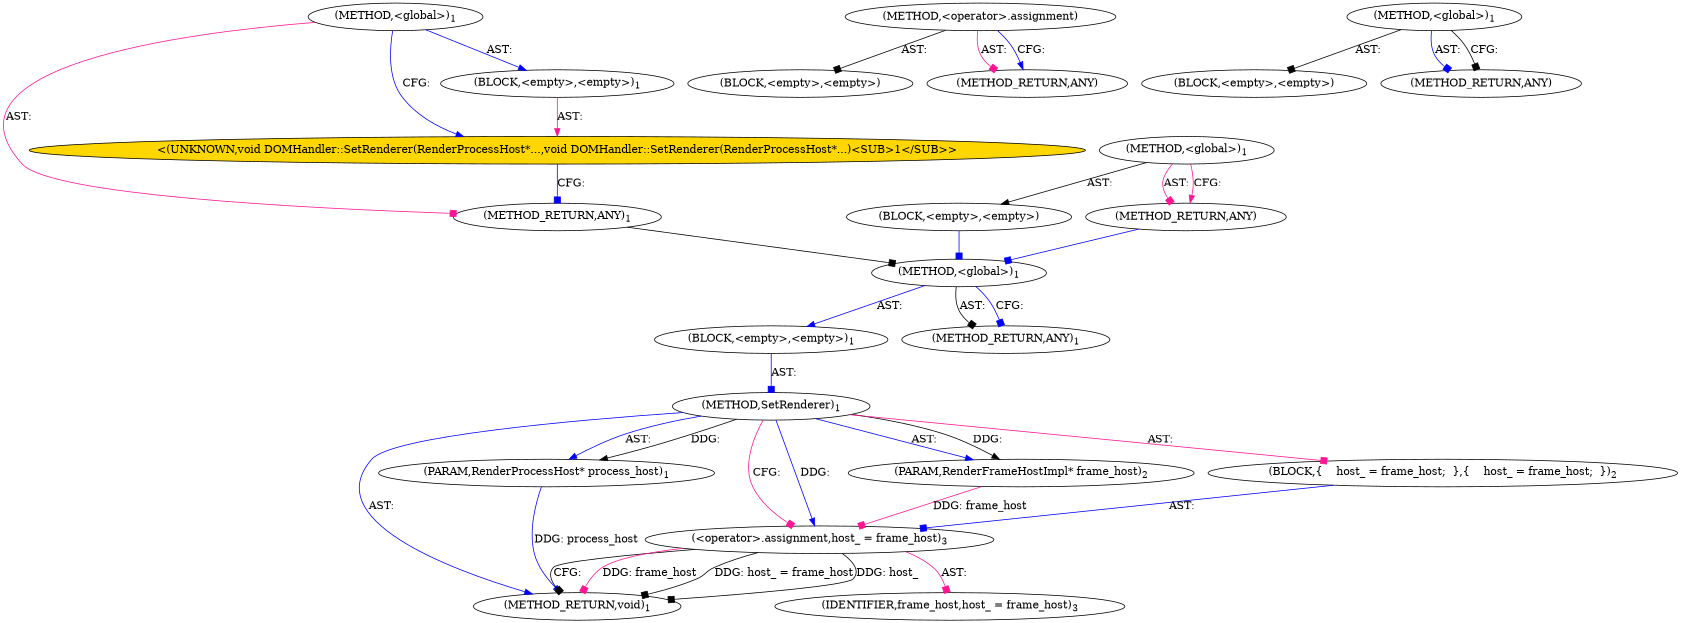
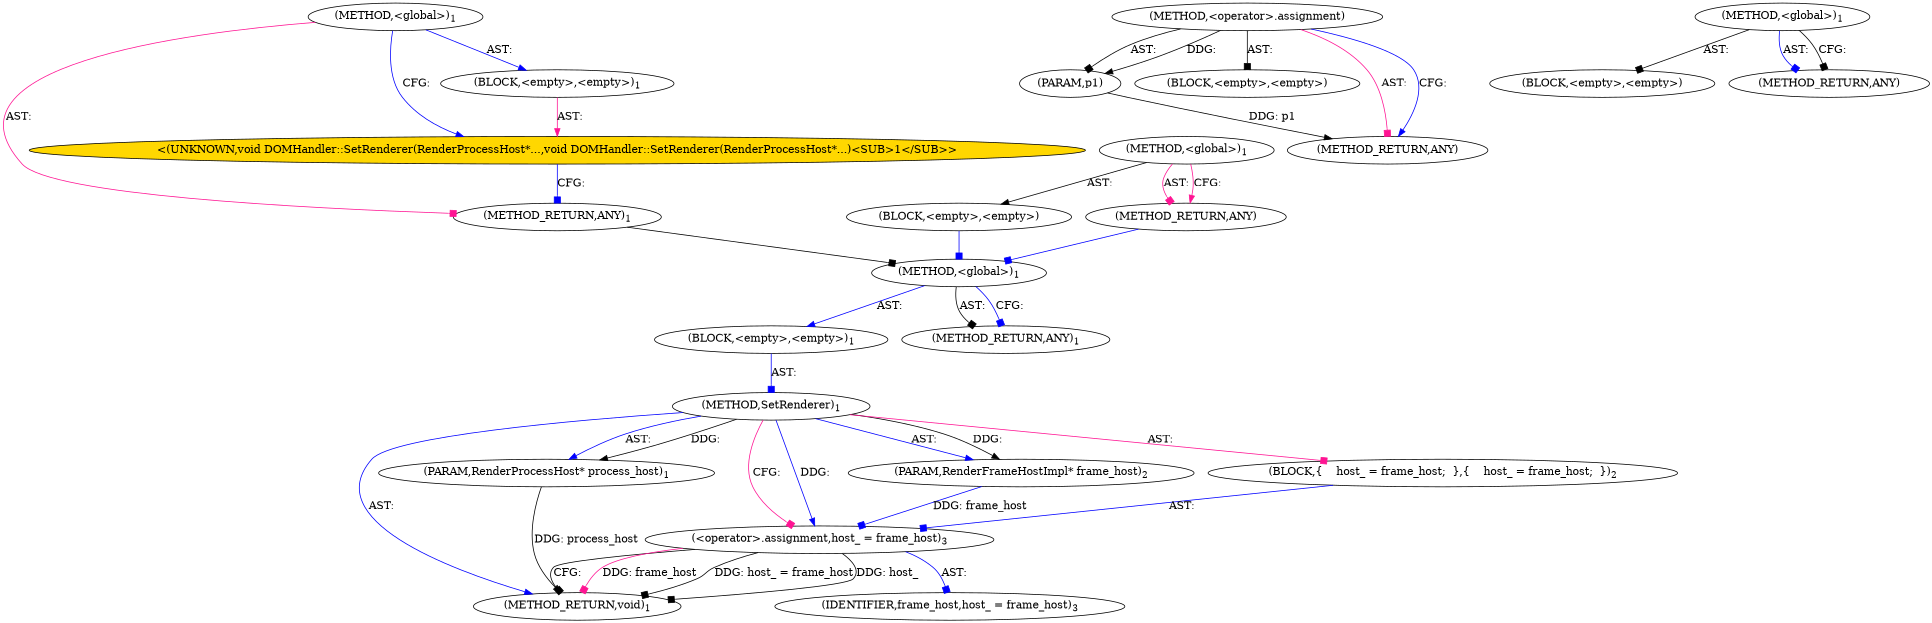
node "(PARAM,p1)": added
edge "(PARAM,RenderFrameHostImpl* frame_host)" -> "(<operator>.assignment,host_ = frame_host)": color deeppink -> blue
edge "(PARAM,RenderProcessHost* process_host)" -> "(METHOD_RETURN,void)": color blue -> black
edge "(<operator>.assignment,host_ = frame_host)" -> "(IDENTIFIER,frame_host,host_ = frame_host)": color deeppink -> blue
